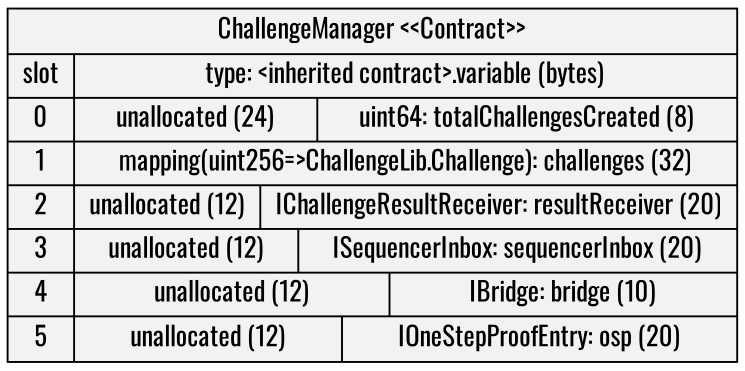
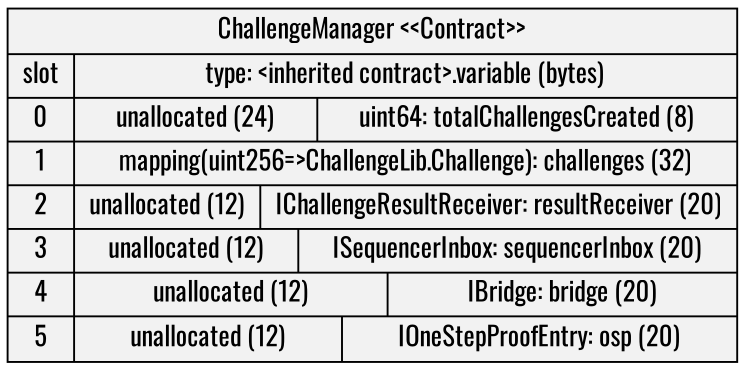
node "ChallengeManager <<Contract>>": text "IBridge: bridge (10)" -> "IBridge: bridge (20)"
